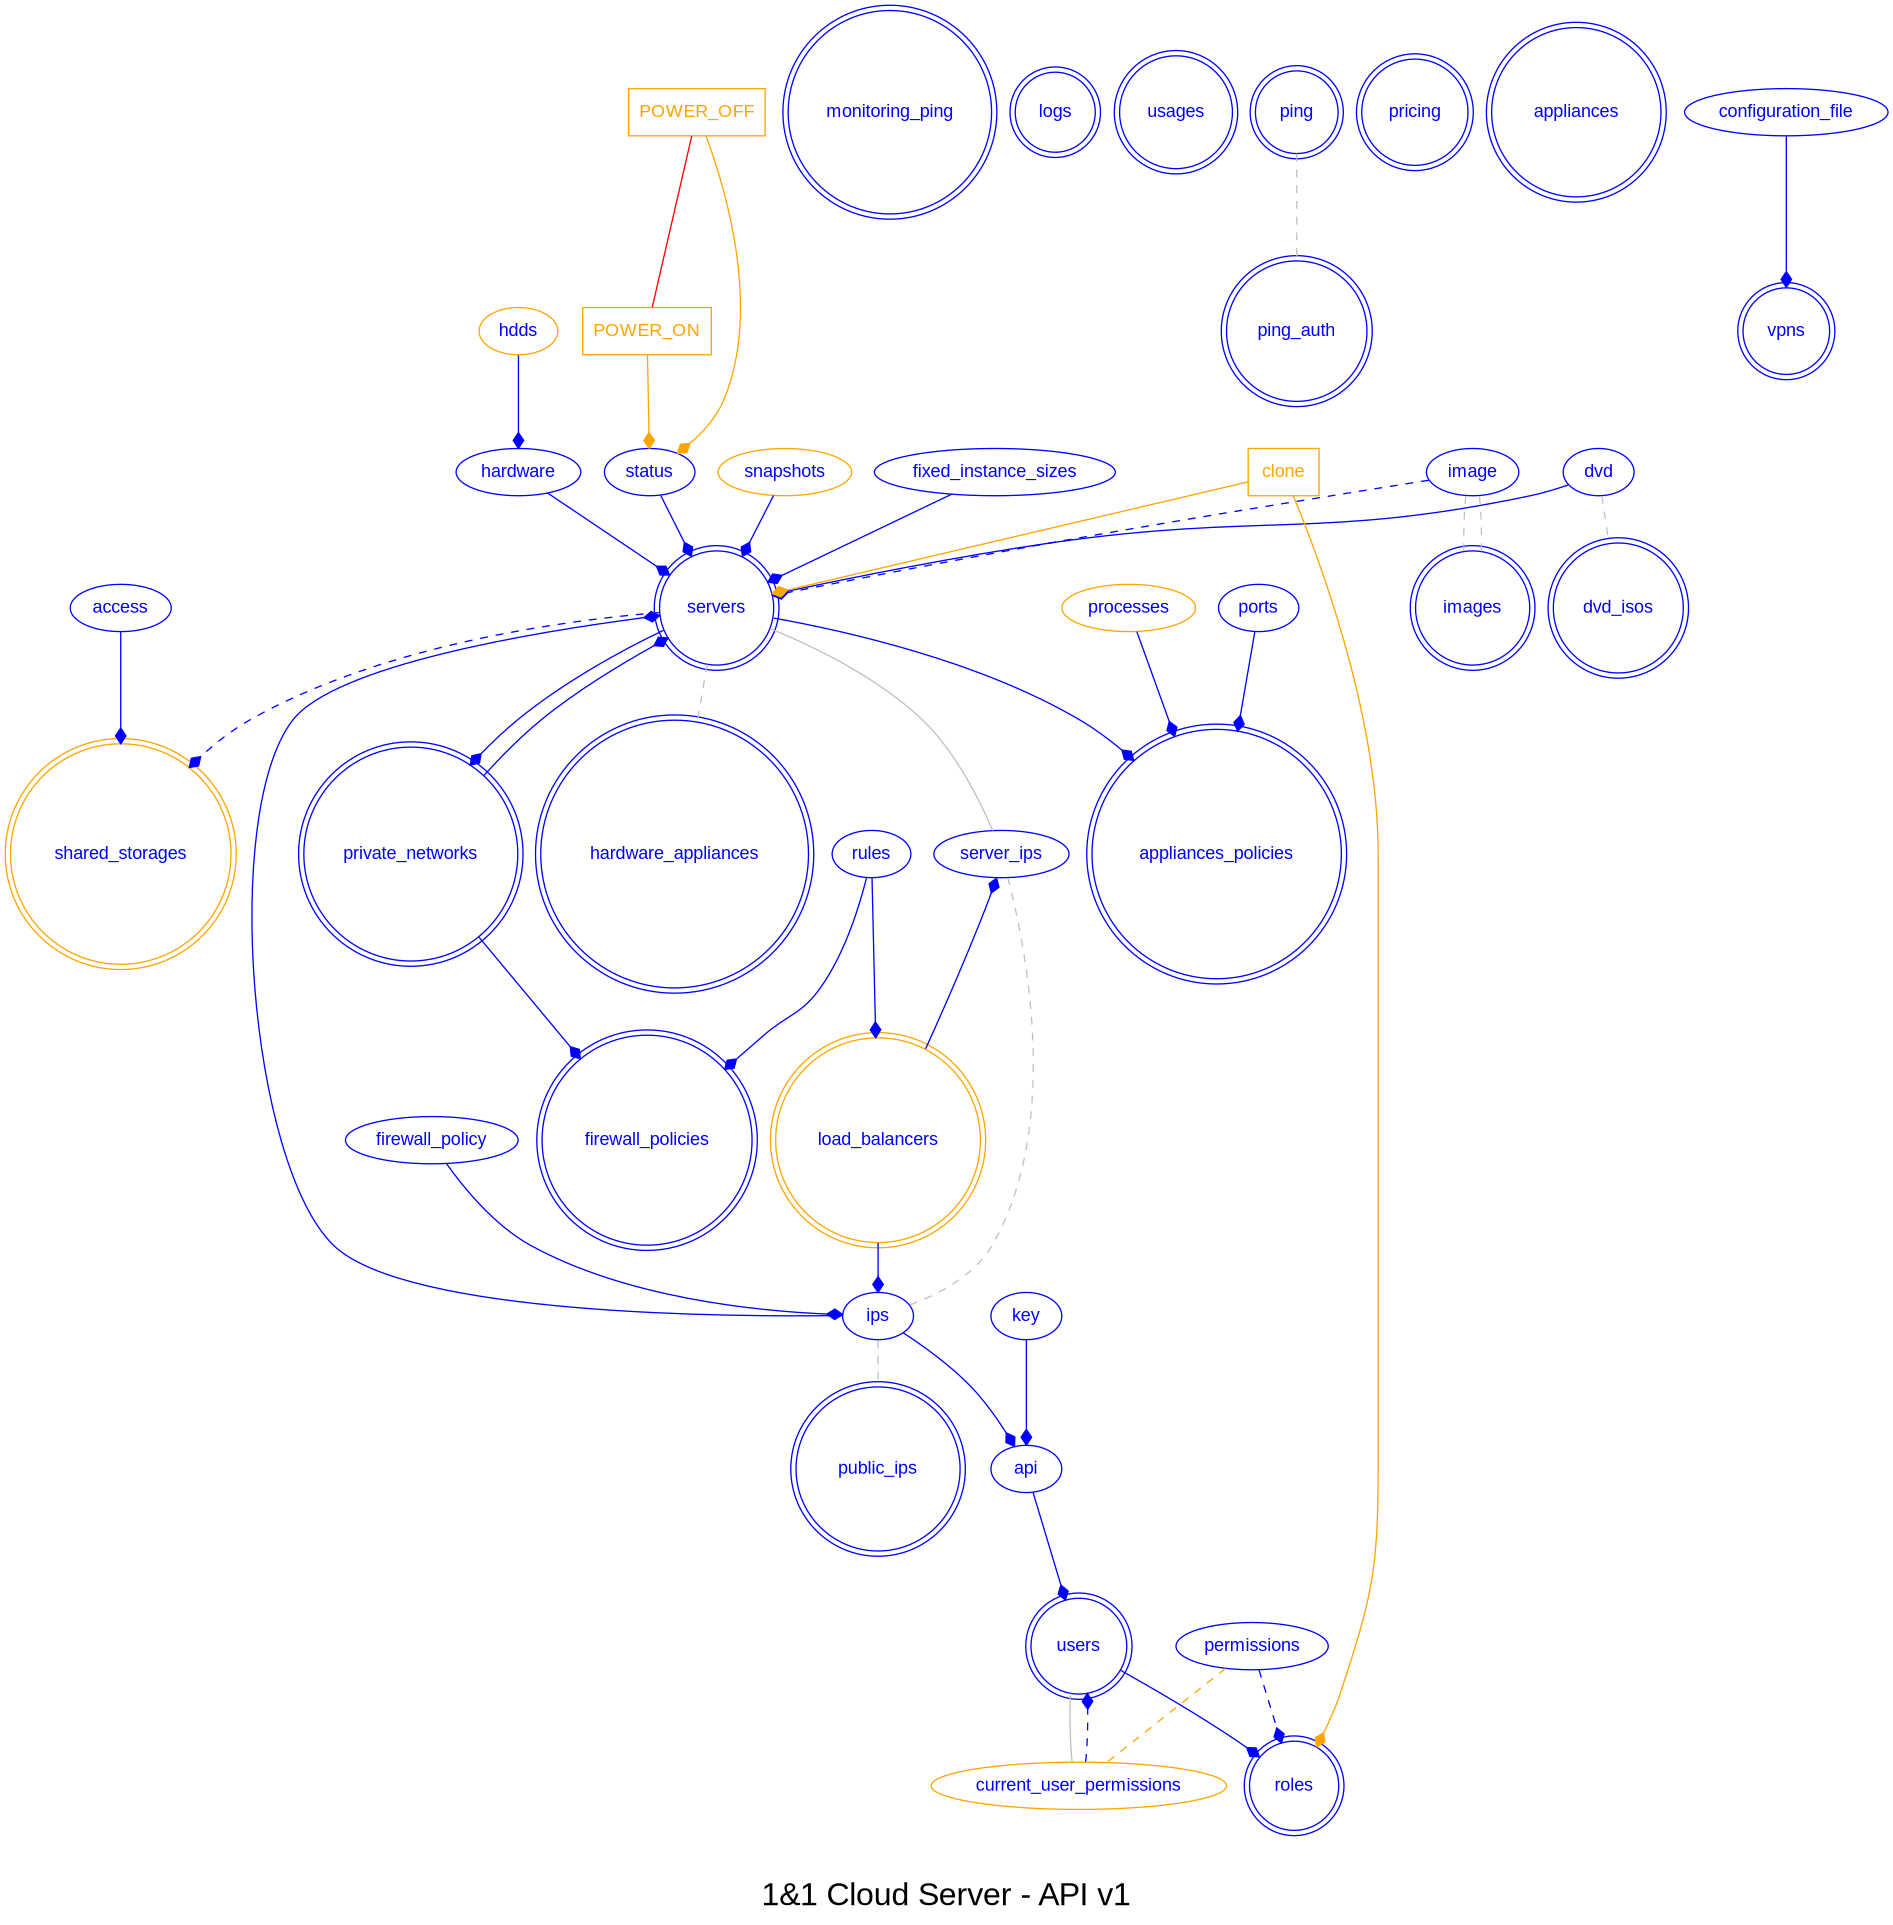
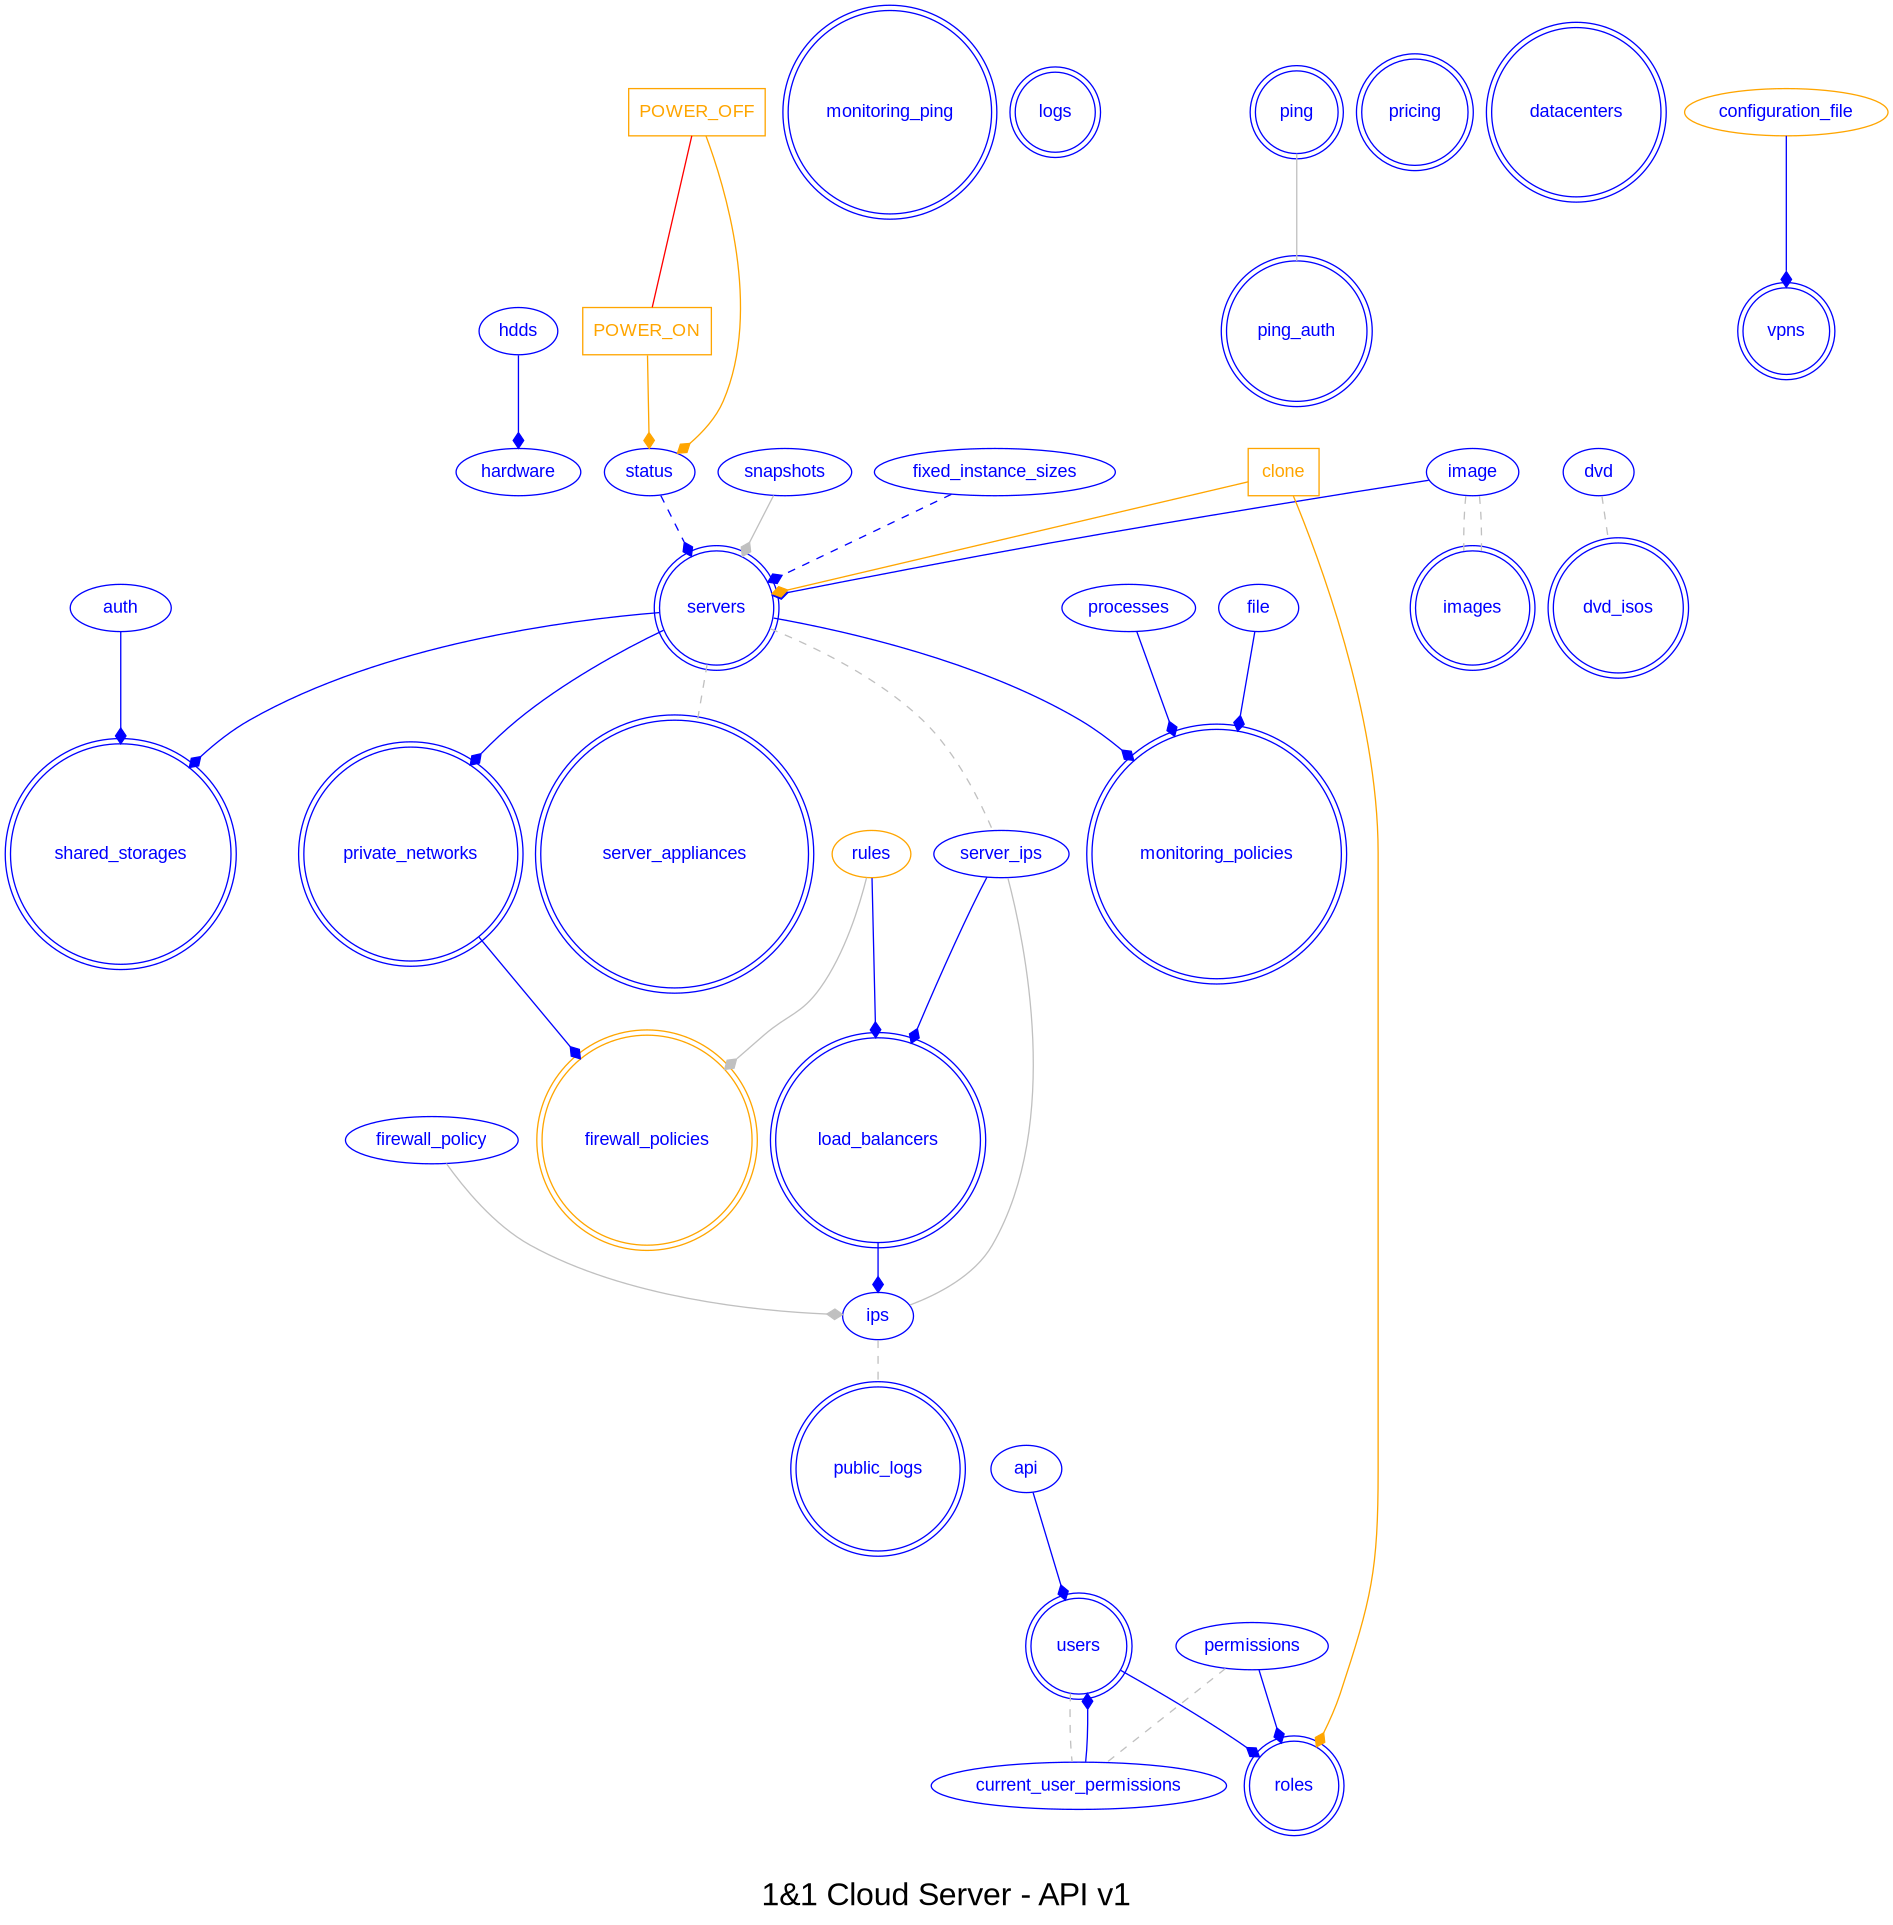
node "usages": removed
node "appliances": label "appliances" -> "datacenters"
node "configuration_file": color blue -> orange
edge "ping" -- "ping_auth": style dashed -> solid
node "hdds": color orange -> blue
node "snapshots": color orange -> blue
edge "status" -> "servers": style solid -> dashed
edge "snapshots" -> "servers": color blue -> grey
edge "image" -> "servers": style dashed -> solid
edge "hardware" -> "servers": removed
edge "dvd" -> "servers": removed
edge "fixed_instance_sizes" -> "servers": style solid -> dashed
node "access": label "access" -> "auth"
node "processes": color orange -> blue
node "ports": label "ports" -> "file"
edge "servers" -> "shared_storages": style dashed -> solid
edge "private_networks" -> "servers": removed
edge "servers" -- "server_ips": style solid -> dashed
node "shared_storages": color orange -> blue
node "hardware_appliances": label "hardware_appliances" -> "server_appliances"
node "rules": color blue -> orange
node "appliances_policies": label "appliances_policies" -> "monitoring_policies"
edge "load_balancers" -> "server_ips": reversed
edge "rules" -> "firewall_policies": color blue -> grey
edge "ips" -> "servers": removed
edge "server_ips" -- "ips": style dashed -> solid
node "firewall_policies": color blue -> orange
node "load_balancers": color orange -> blue
edge "firewall_policy" -> "ips": color blue -> grey
node "key": removed
edge "ips" -> "api": removed
node "public_ips": label "public_ips" -> "public_logs"
edge "permissions" -> "roles": style dashed -> solid
edge "permissions" -- "current_user_permissions": color orange -> grey
edge "users" -- "current_user_permissions": style solid -> dashed
edge "current_user_permissions" -> "users": style dashed -> solid
node "current_user_permissions": color orange -> blue
